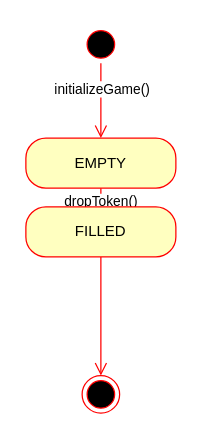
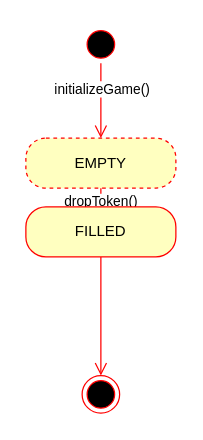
node "EMPTY": style solid -> dashed
edge "EMPTY" -> "FILLED": arrowhead open -> diamond
